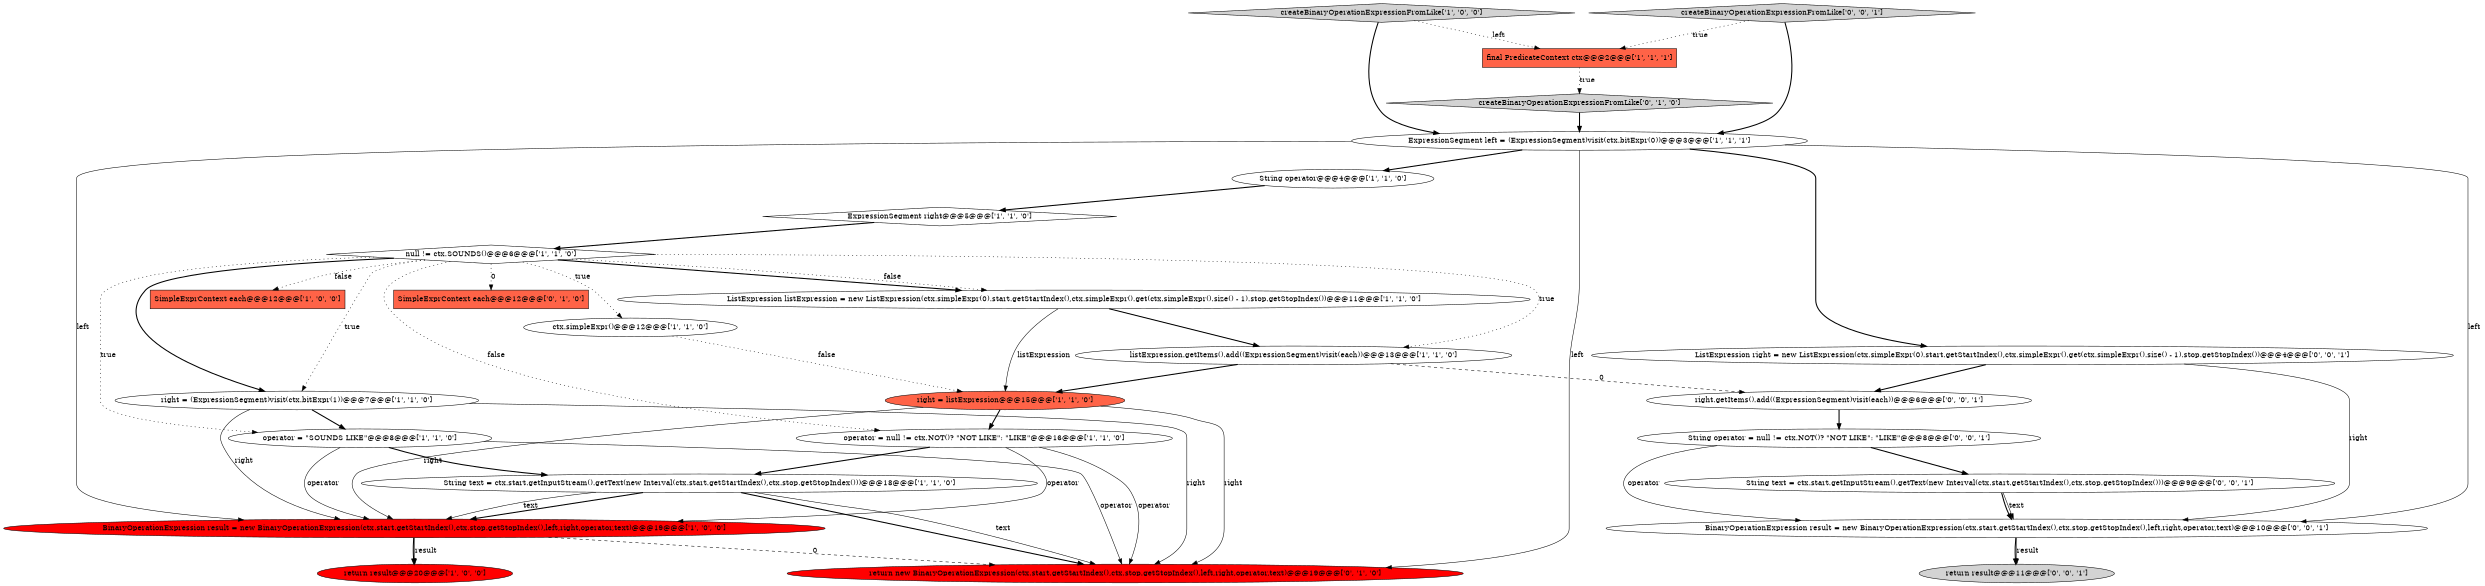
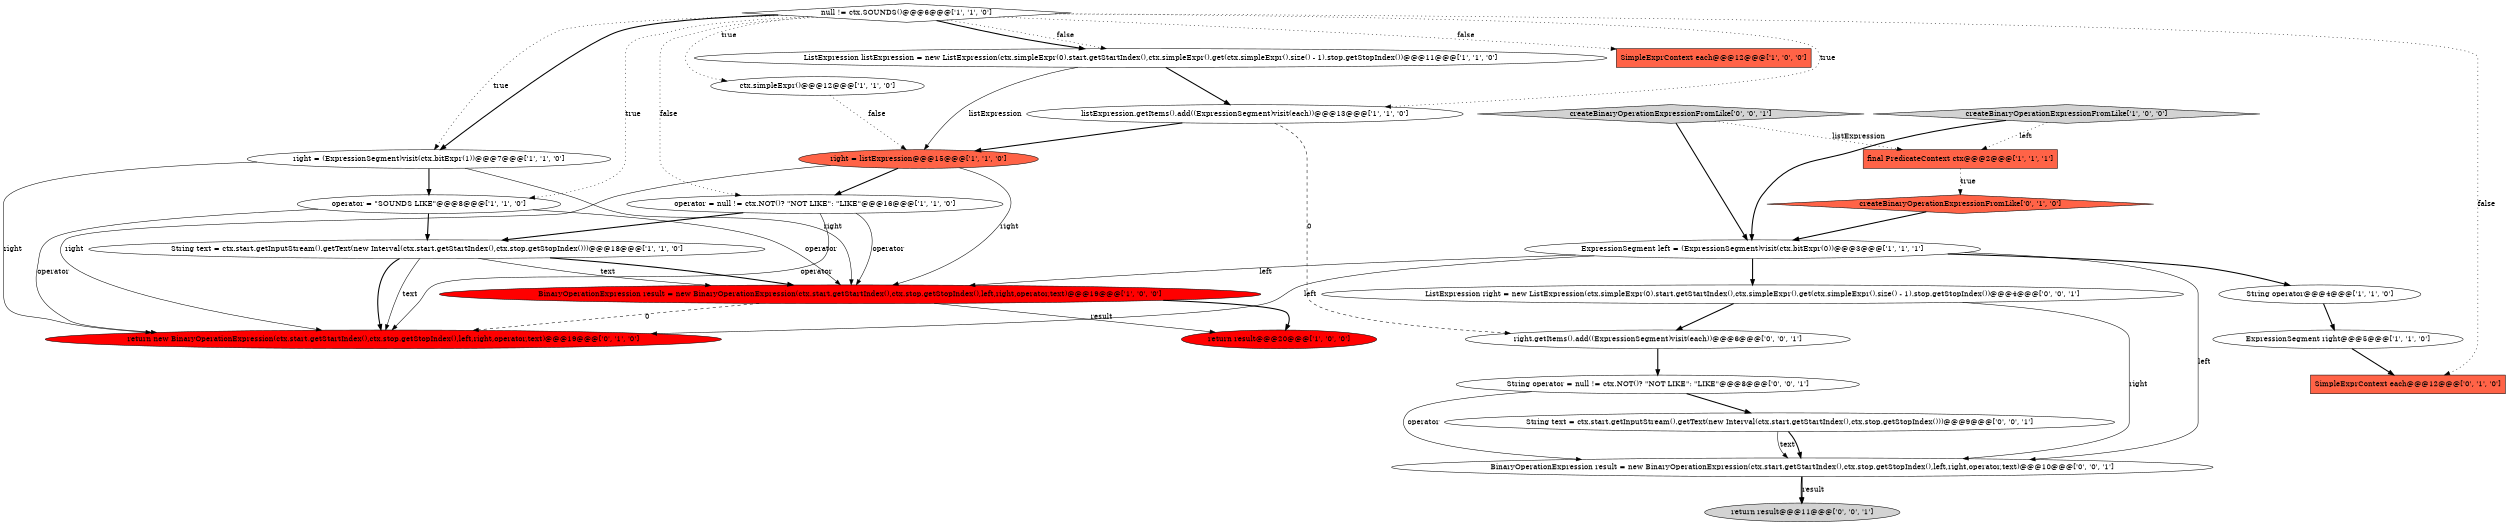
edge "createBinaryOperationExpressionFromLike['0', '0', '1']" -> "final PredicateContext ctx@@@2@@@['1', '1', '1']": label "true" -> "listExpression"
node "createBinaryOperationExpressionFromLike['0', '1', '0']": fillcolor lightgray -> tomato
node "ExpressionSegment right@@@5@@@['1', '1', '0']": shape diamond -> ellipse
edge "ExpressionSegment right@@@5@@@['1', '1', '0']" -> "null != ctx.SOUNDS()@@@6@@@['1', '1', '0']": now "ExpressionSegment right@@@5@@@['1', '1', '0']" -> "SimpleExprContext each@@@12@@@['0', '1', '0']"
edge "null != ctx.SOUNDS()@@@6@@@['1', '1', '0']" -> "SimpleExprContext each@@@12@@@['0', '1', '0']": label "0" -> "false"
